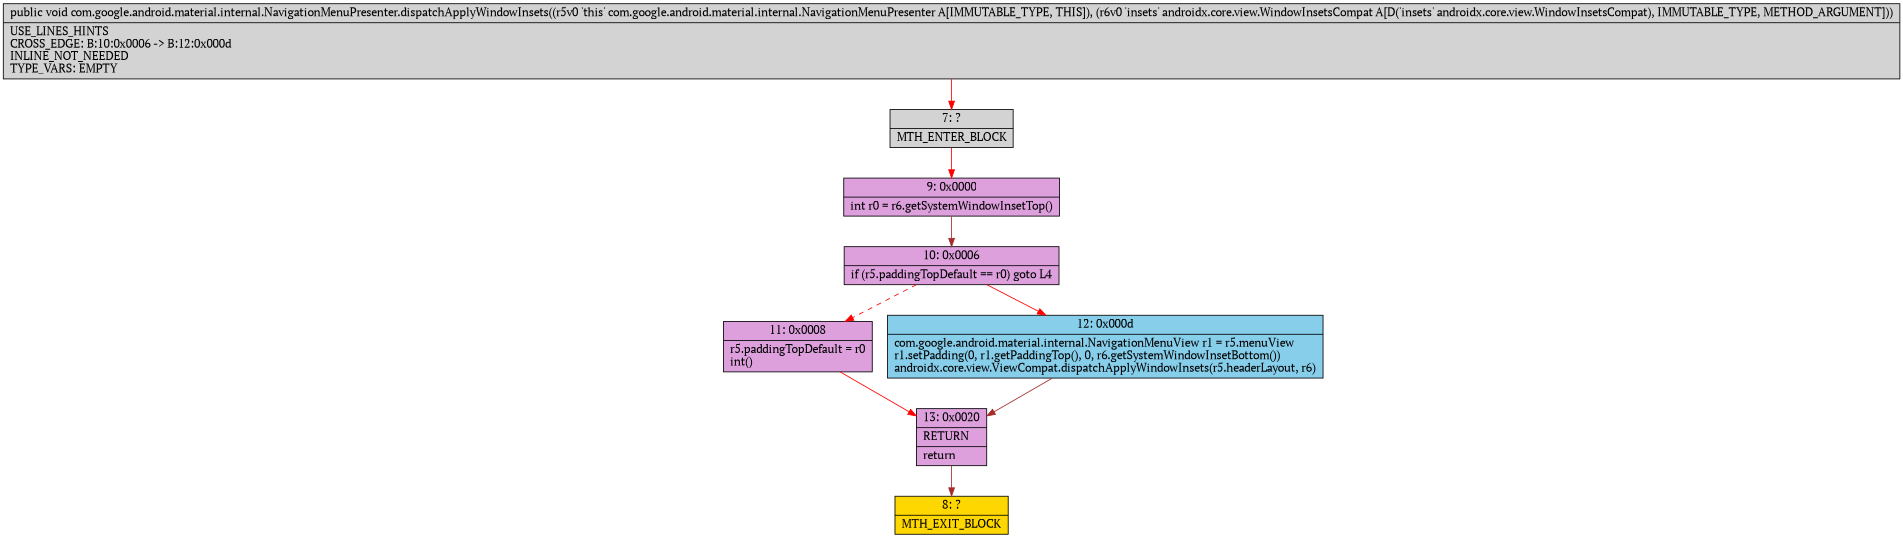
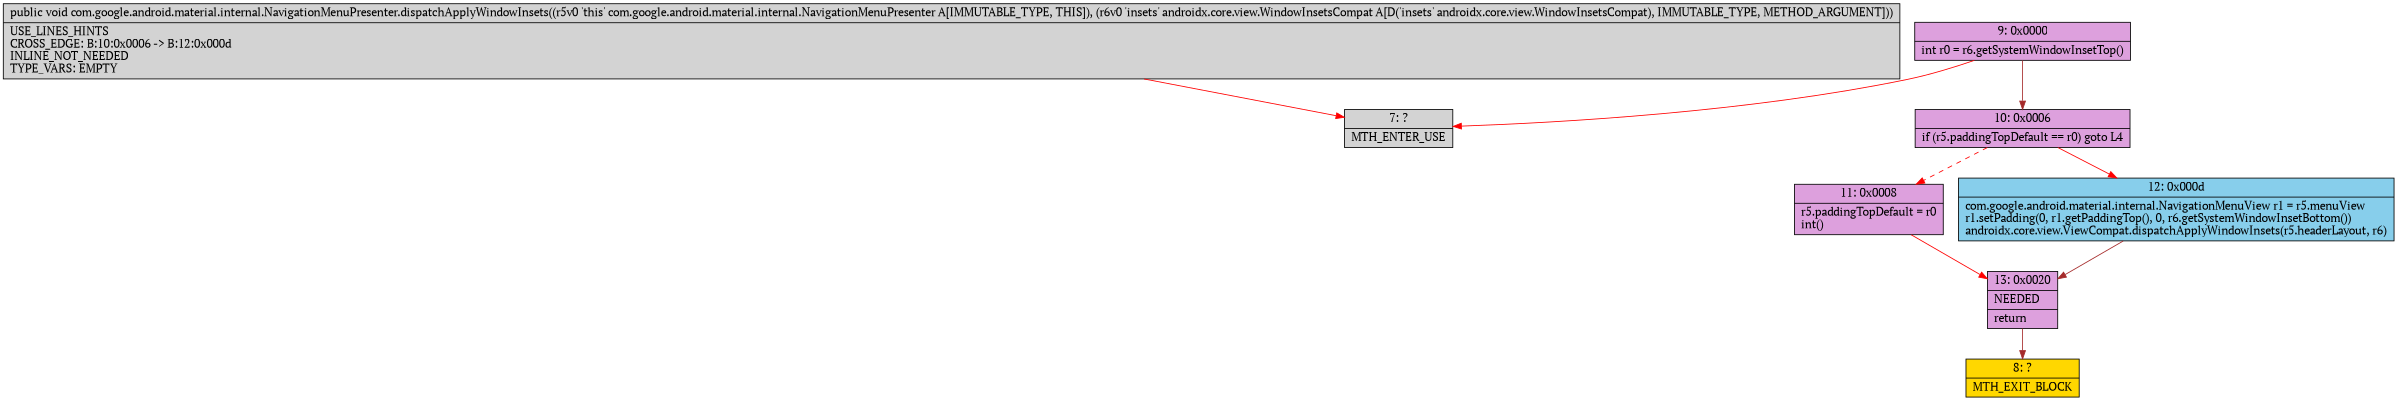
node "7: ?": text "MTH_ENTER_BLOCK" -> "MTH_ENTER_USE"
edge "7: ?" -> "9: 0x0000": reversed
node "13: 0x0020": text "RETURN" -> "NEEDED"
